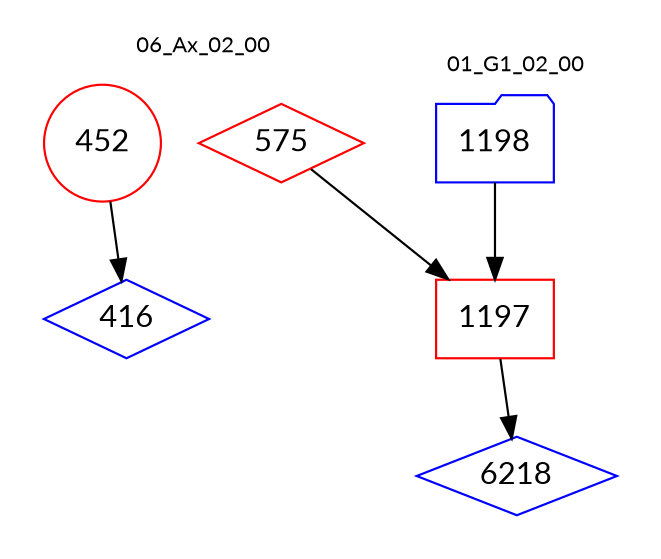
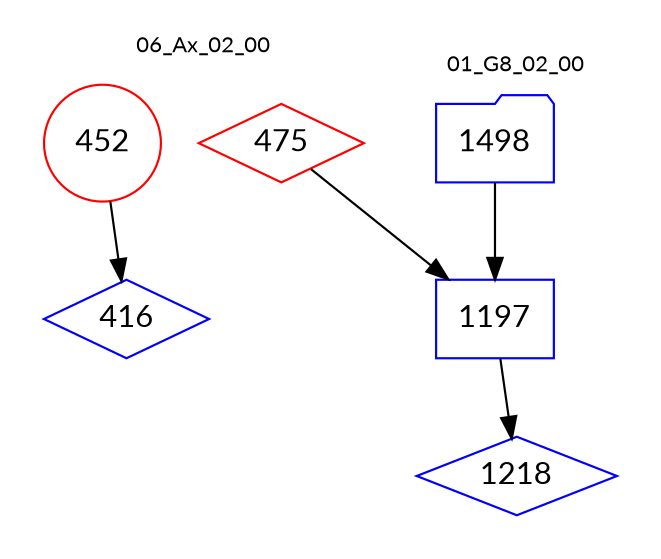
cluster "01_G1_02_00": label "01_G1_02_00" -> "01_G8_02_00"
node "575": label "575" -> "475"
node "1198": label "1198" -> "1498"
node "1197": color red -> blue
node "6218": label "6218" -> "1218"
